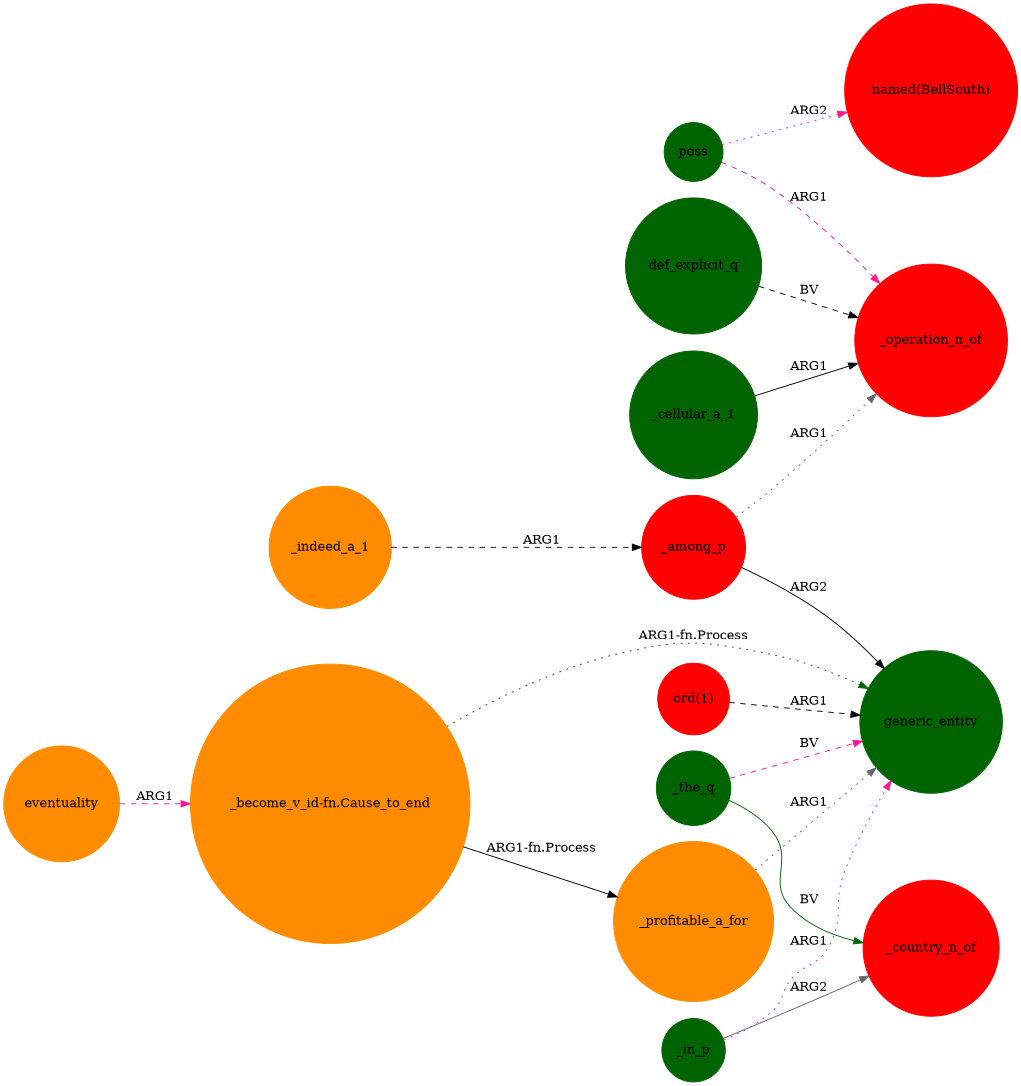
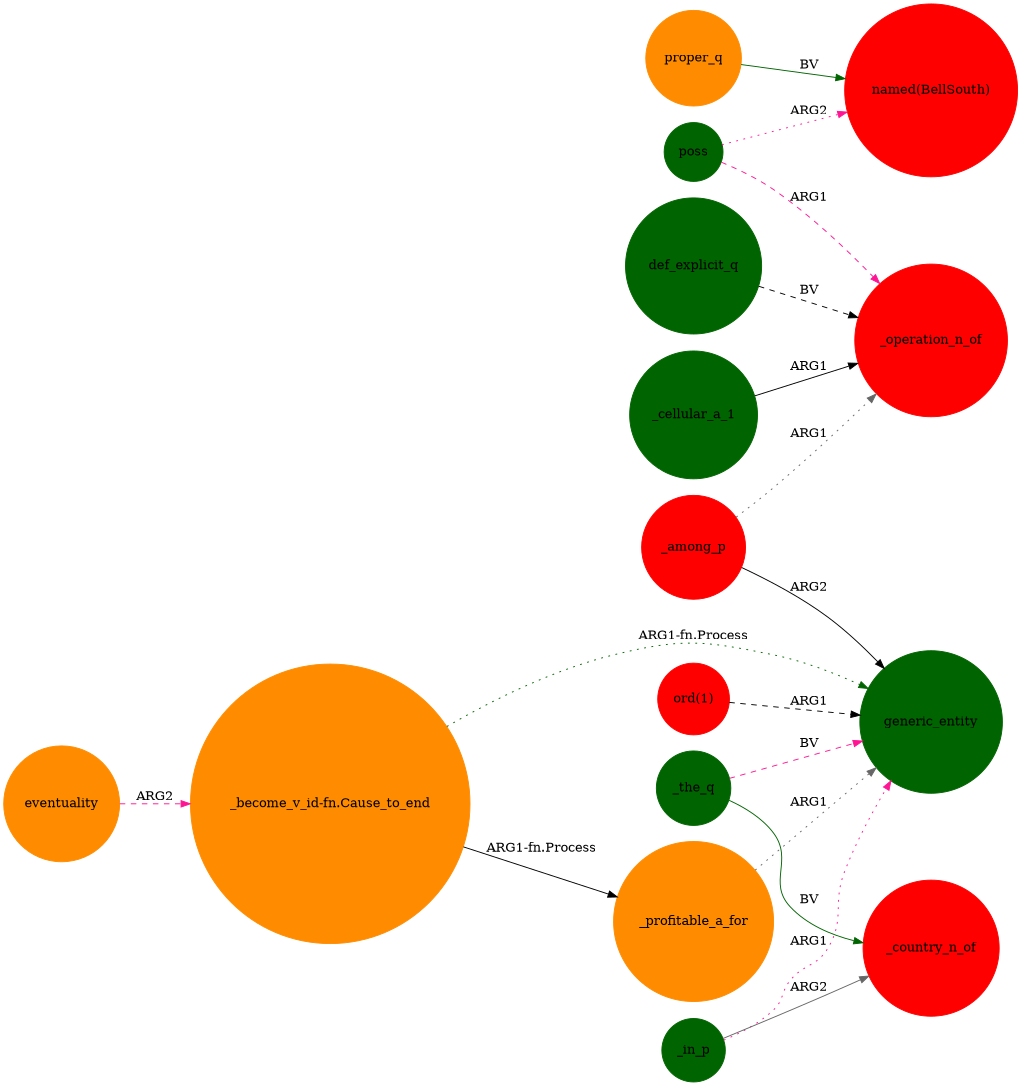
node "proper_q": added
node "_indeed_a_1": removed
edge "eventuality" -> "_become_v_id-fn.Cause_to_end": label "ARG1" -> "ARG2"
